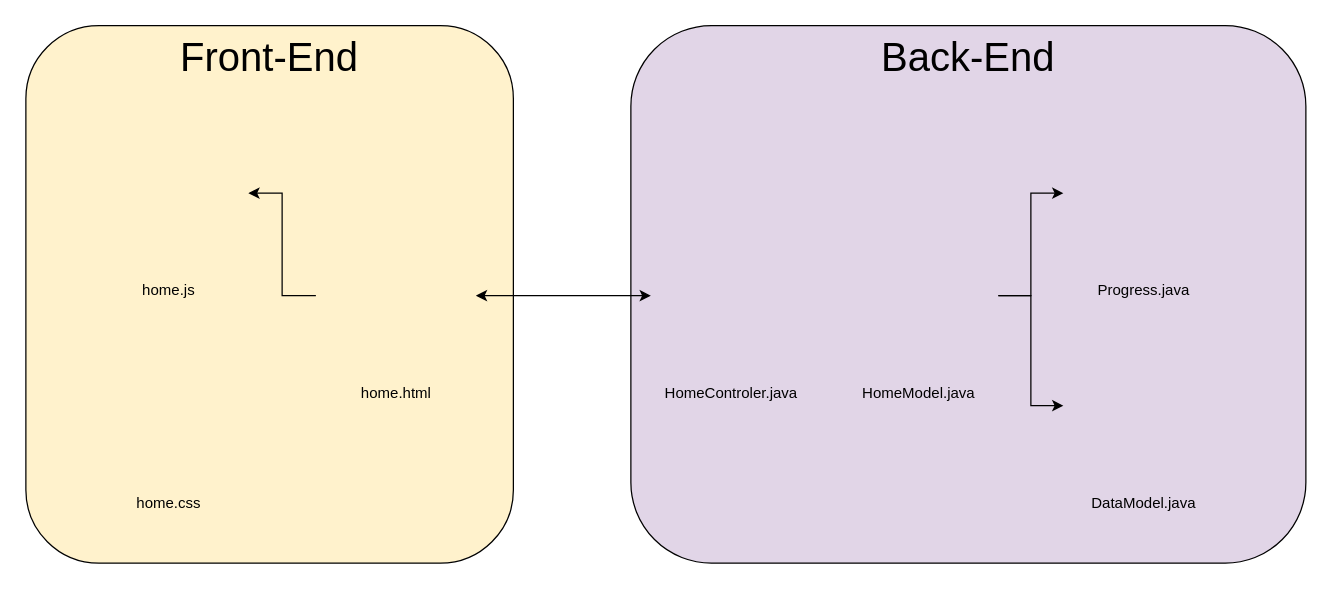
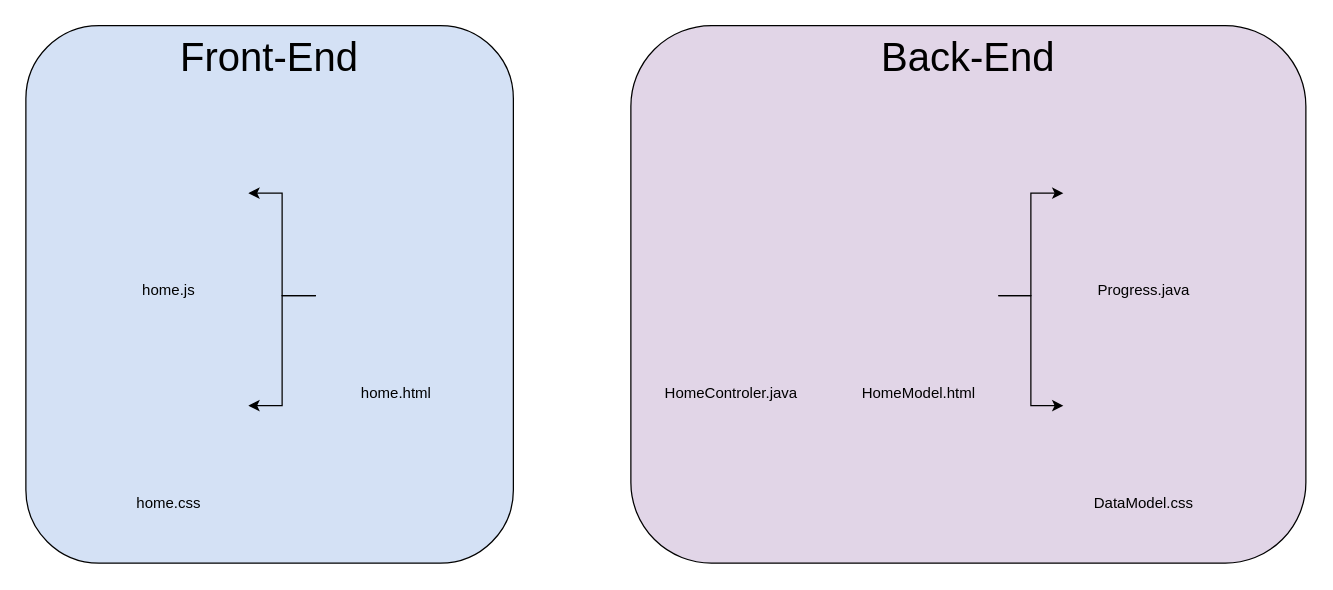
node "Front-End": fillcolor #fff2cc -> #d4e1f5
edge "home.html" -- "HomeControler.java": removed
edge "home.html" -> "home.css": added
node "HomeModel.java": label "HomeModel.java" -> "HomeModel.html"
node "DataModel.java": label "DataModel.java" -> "DataModel.css"
